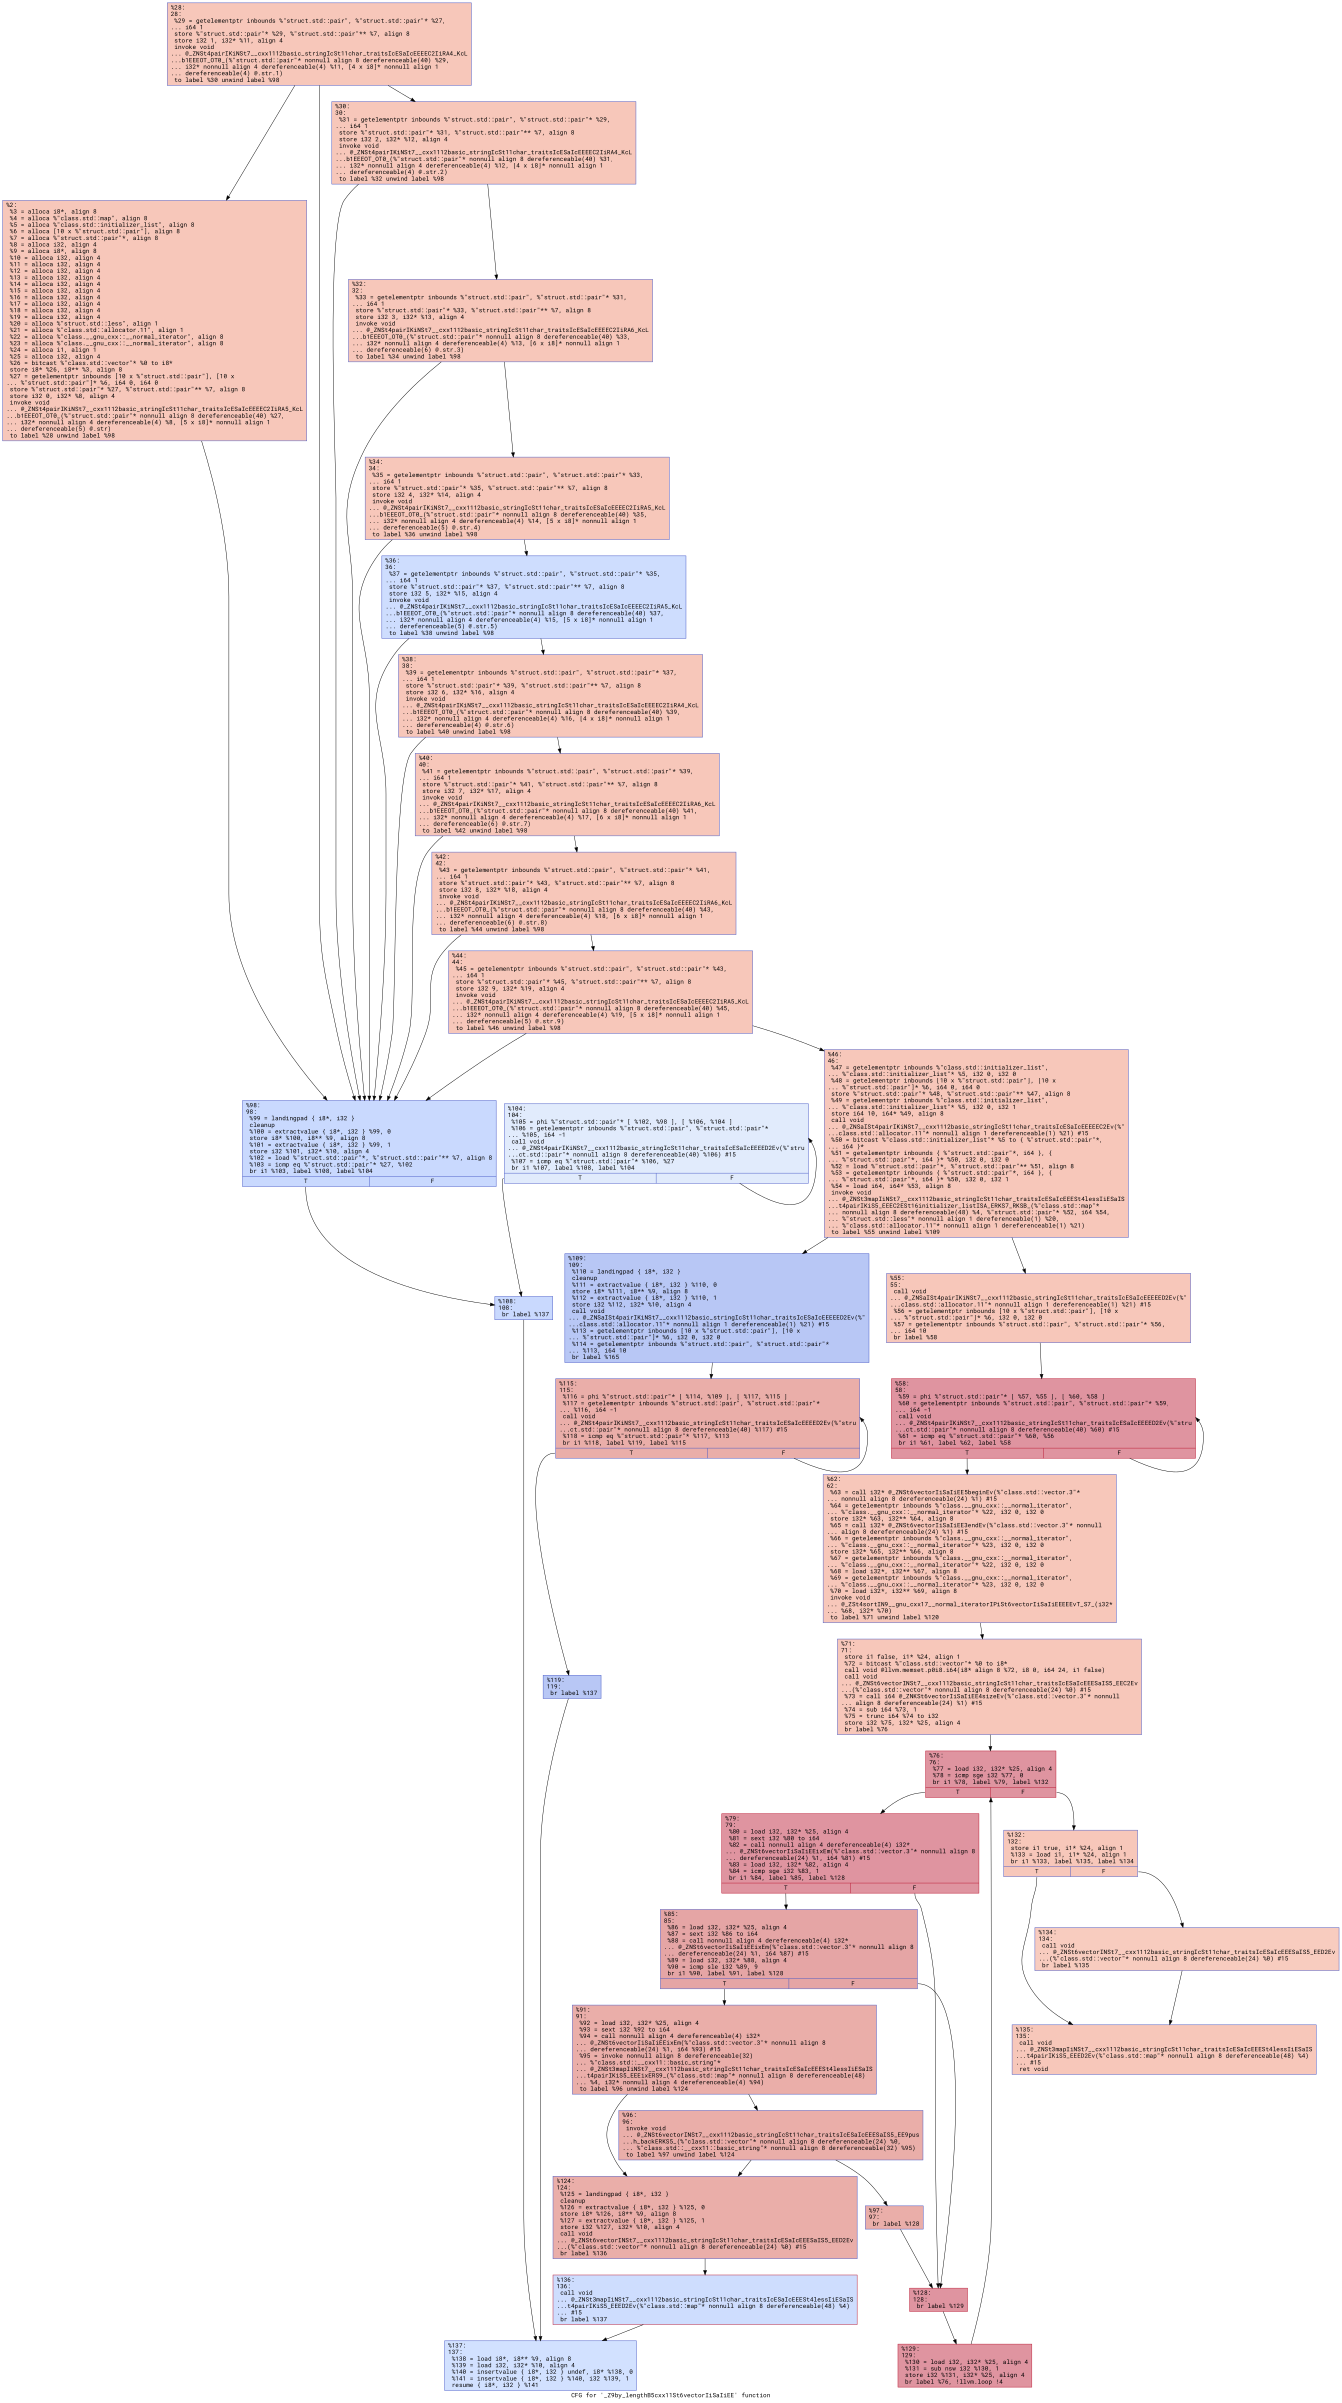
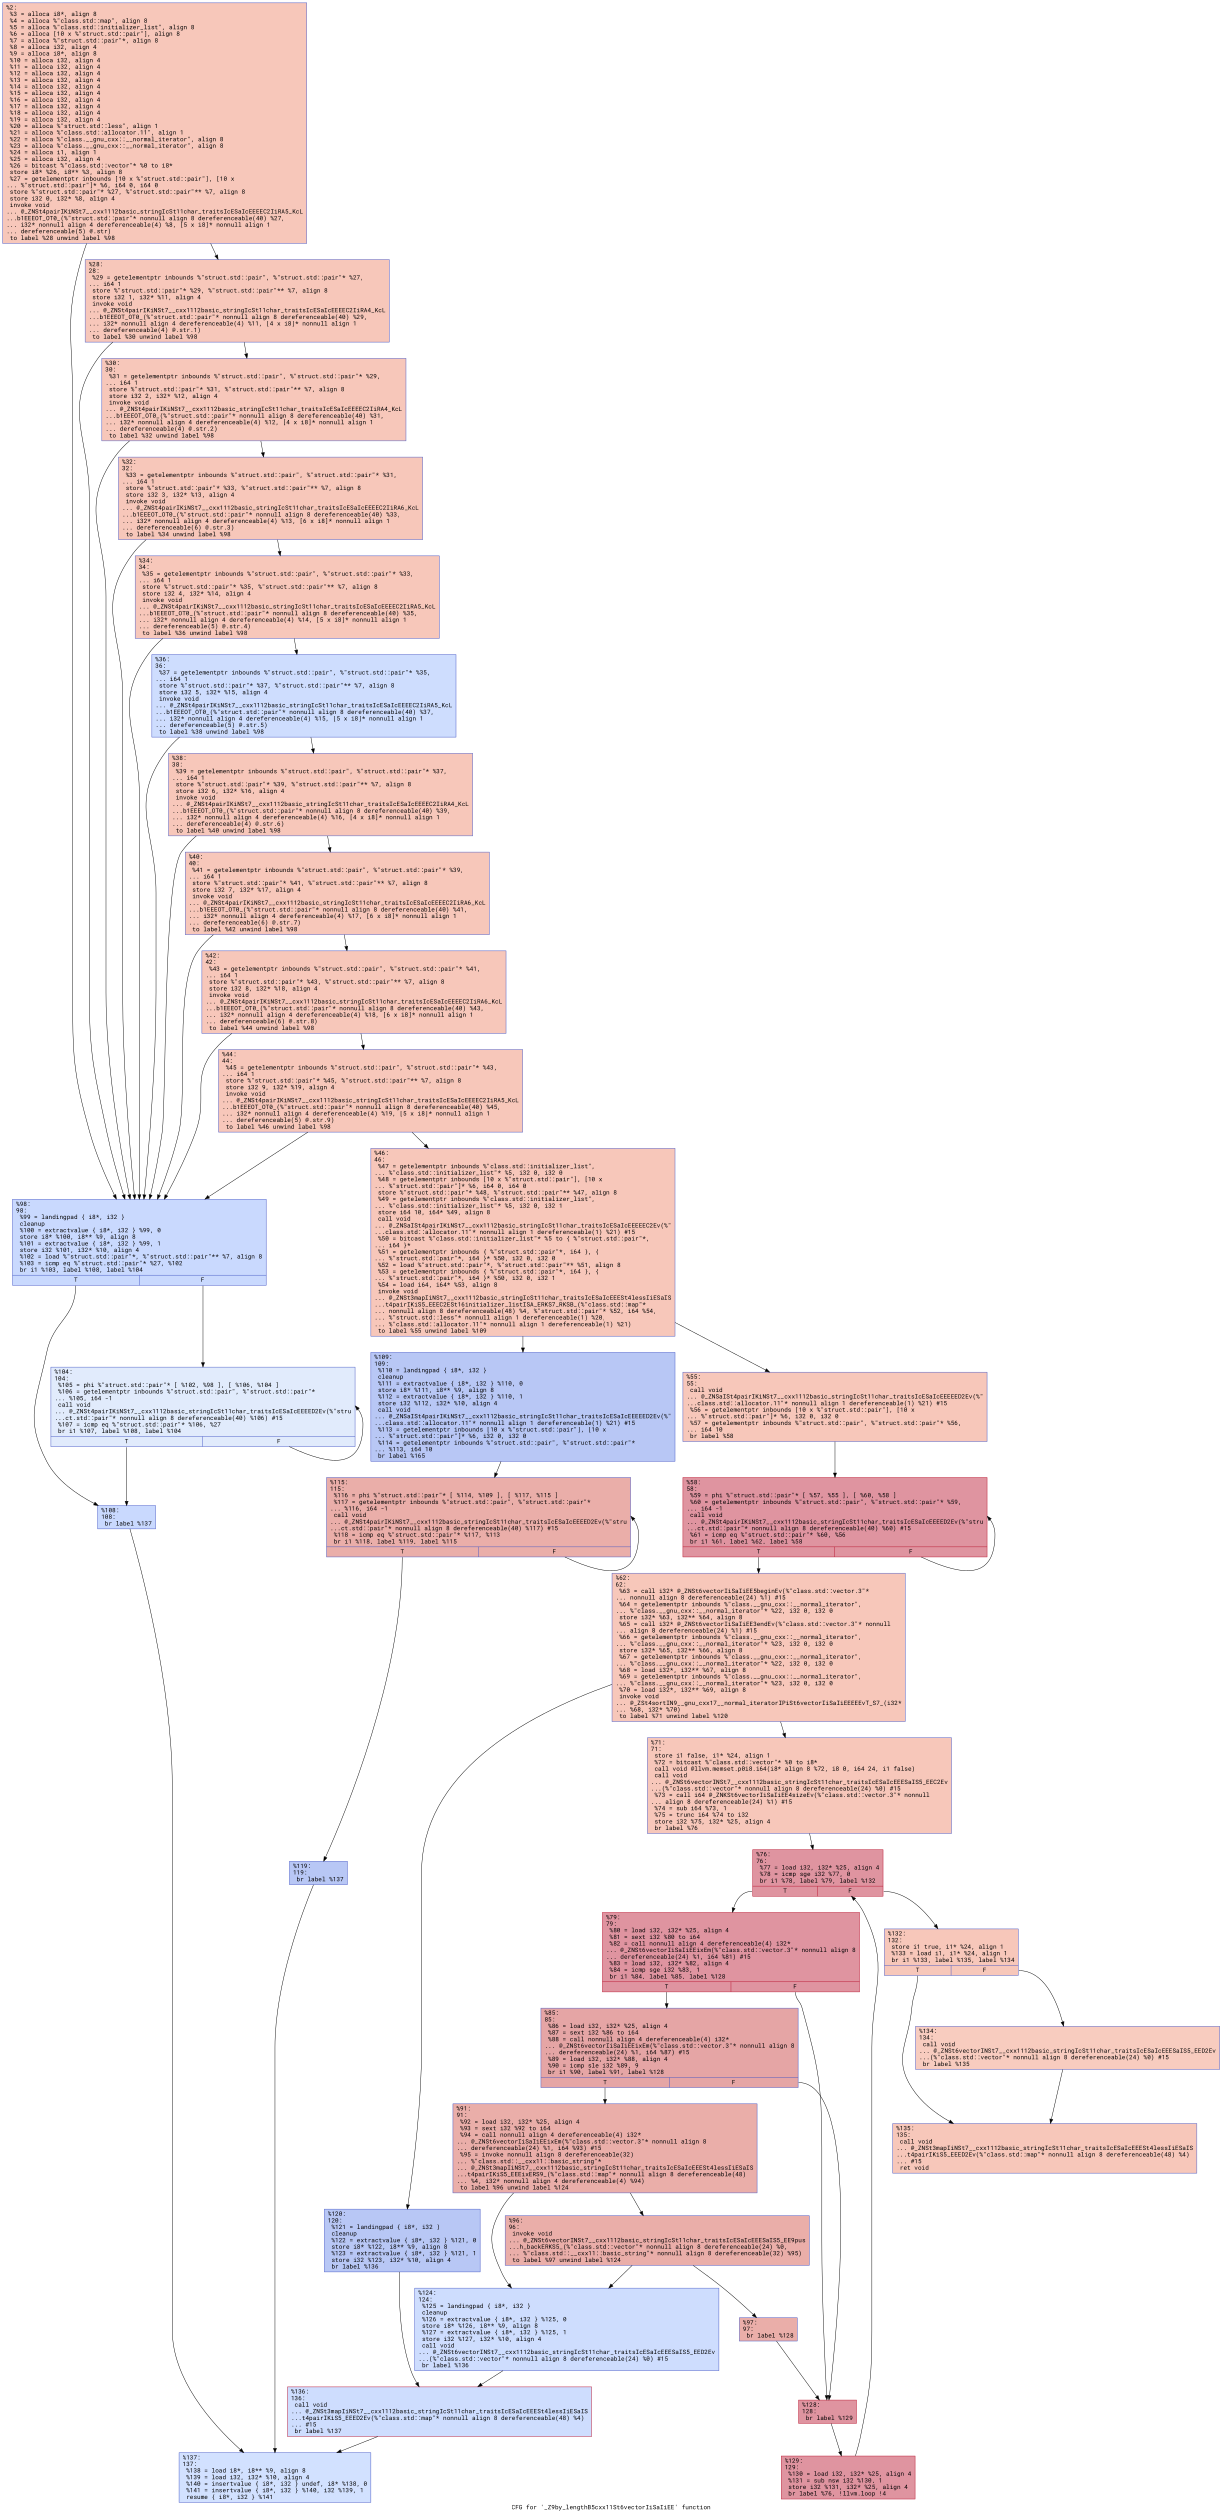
edge "%28:" -> "%2:": reversed
edge "%98:" -> "%104:": added
node "%124:": fillcolor #d0473d70 -> #8fb1fe70
node "%120:": added
